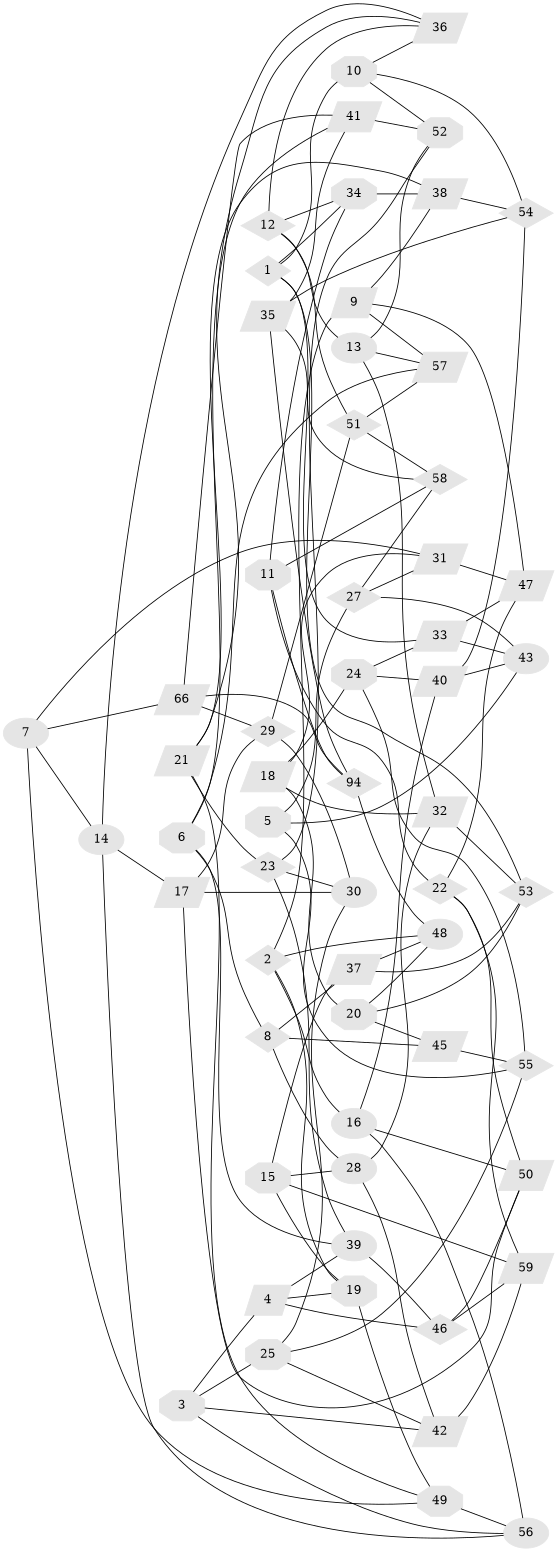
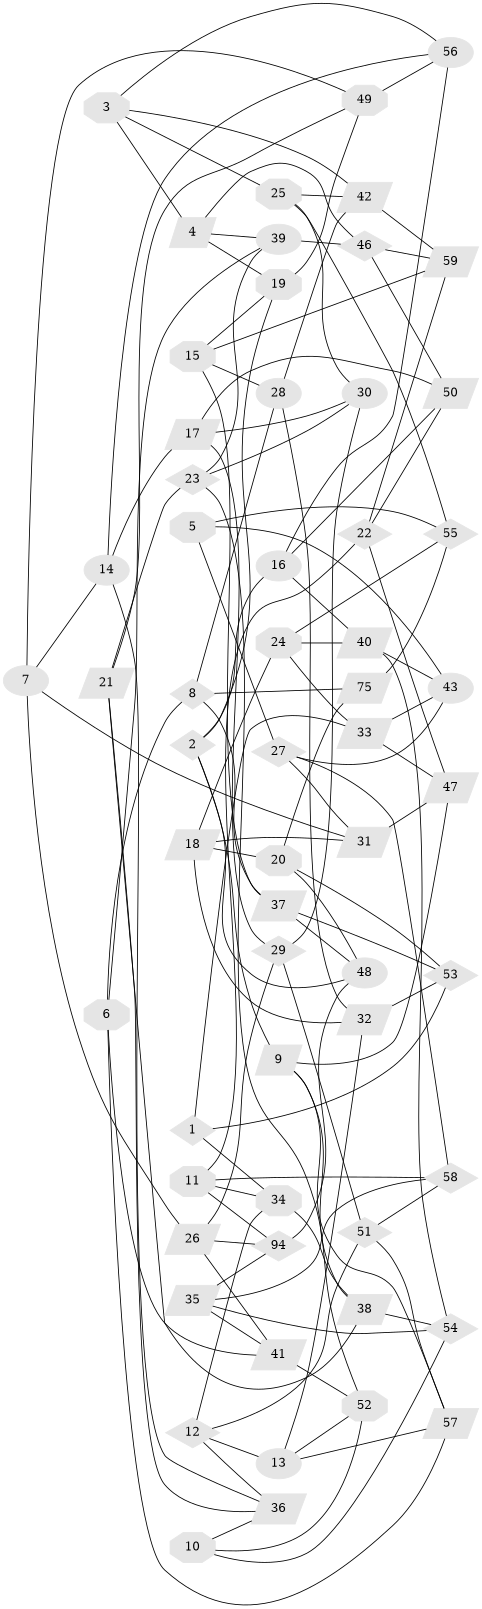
edge "10" -- "1": removed
node "66": label "66" -> "26"
node "45": label "45" -> "75"
